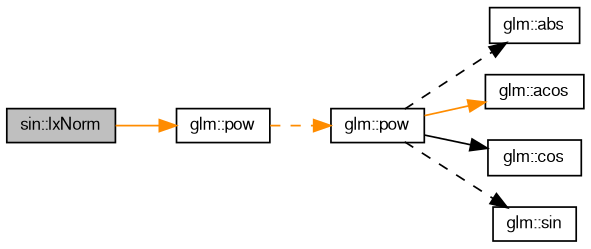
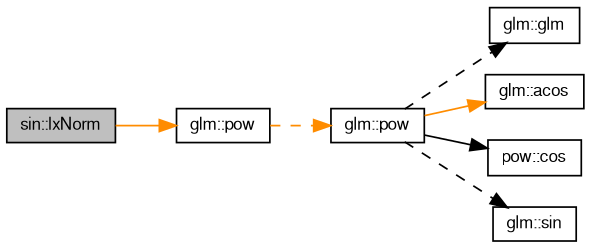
node "glm::abs": label "glm::abs" -> "glm::glm"
node "glm::cos": label "glm::cos" -> "pow::cos"
